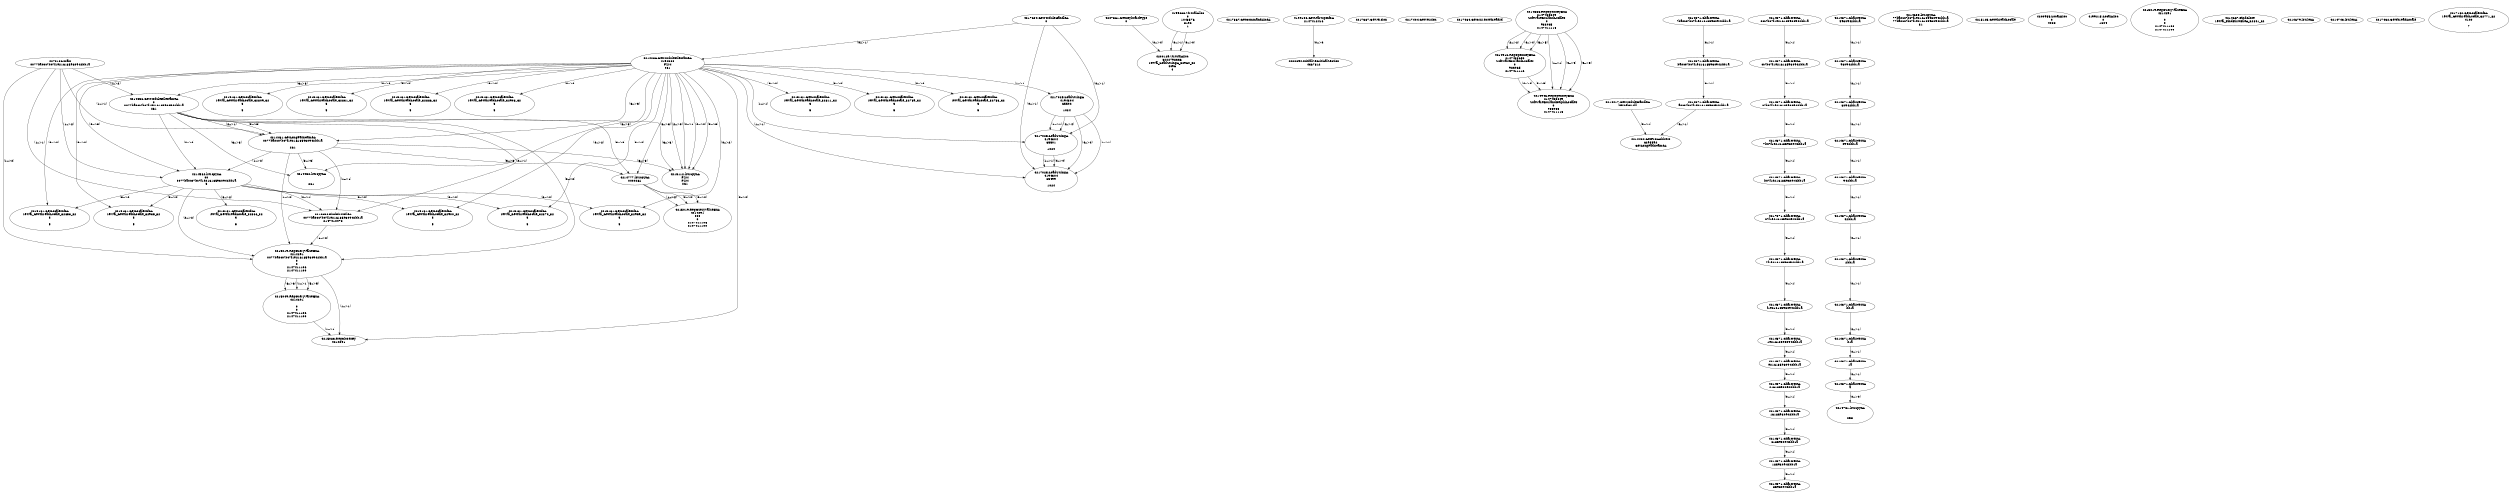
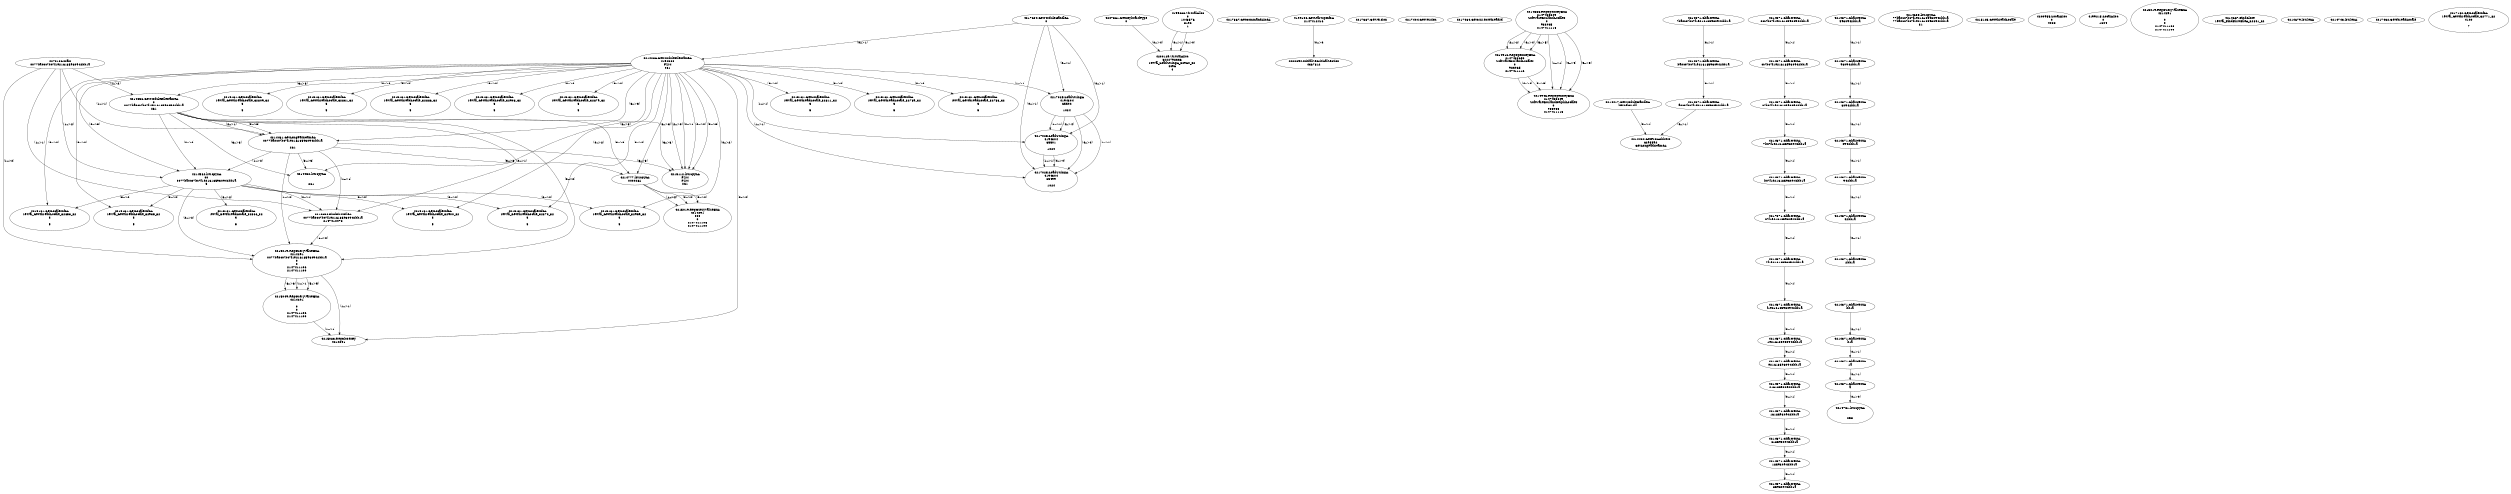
edge "4217684.GetModuleHandleA 0" -> "4217025.LoadStringA 4194304 65502 1024": added, label "(0-->1)"
node "4215131.GetLocaleInfoA retval_GetThreadLocale_32879_32 3 5": added
edge "4214371.CharNextA 2bb1a" -> "4214371.CharNextA bb1a": removed, label "(0-->1)"
